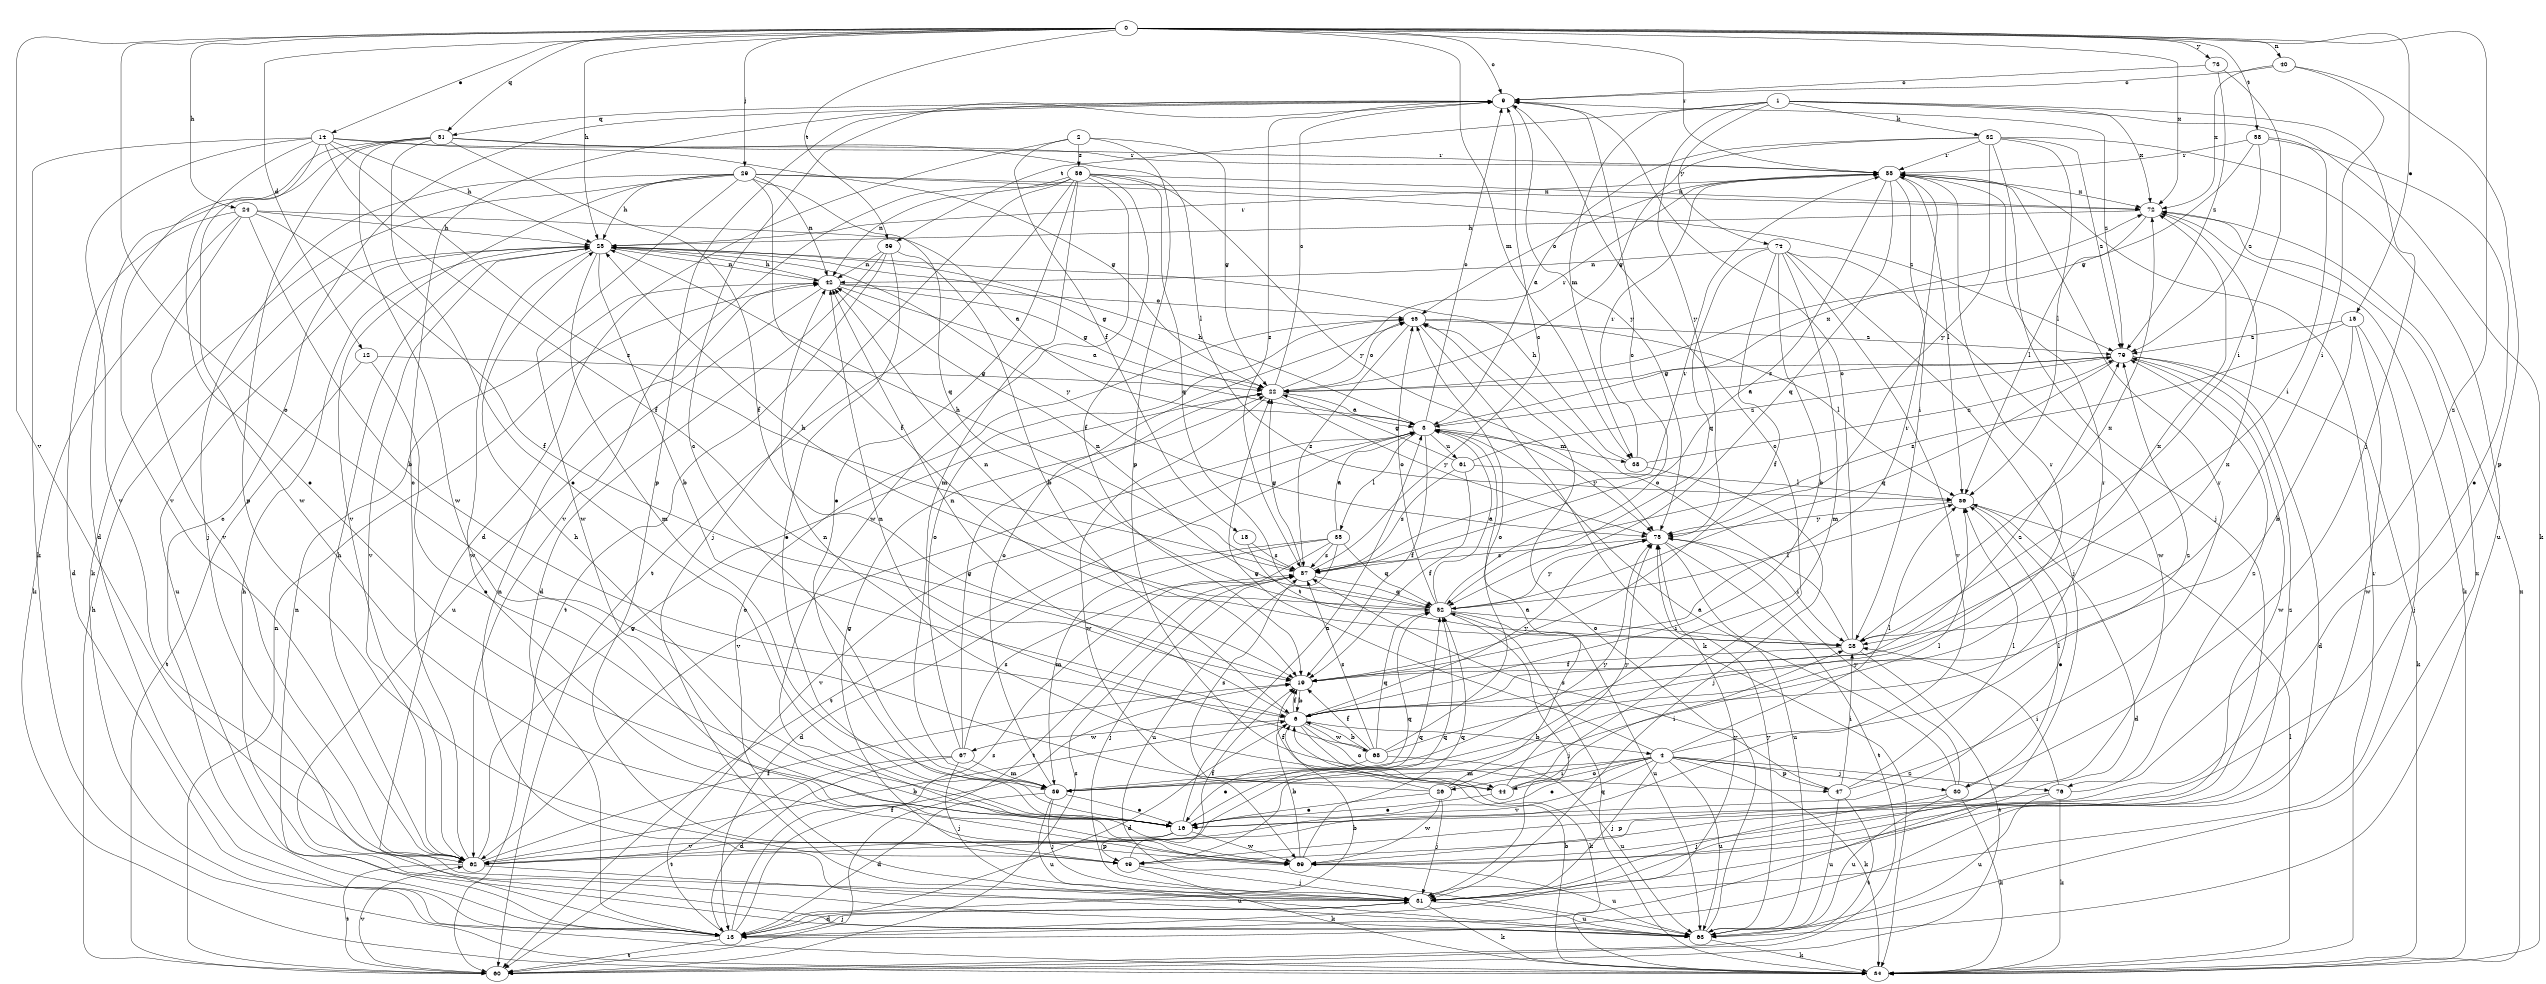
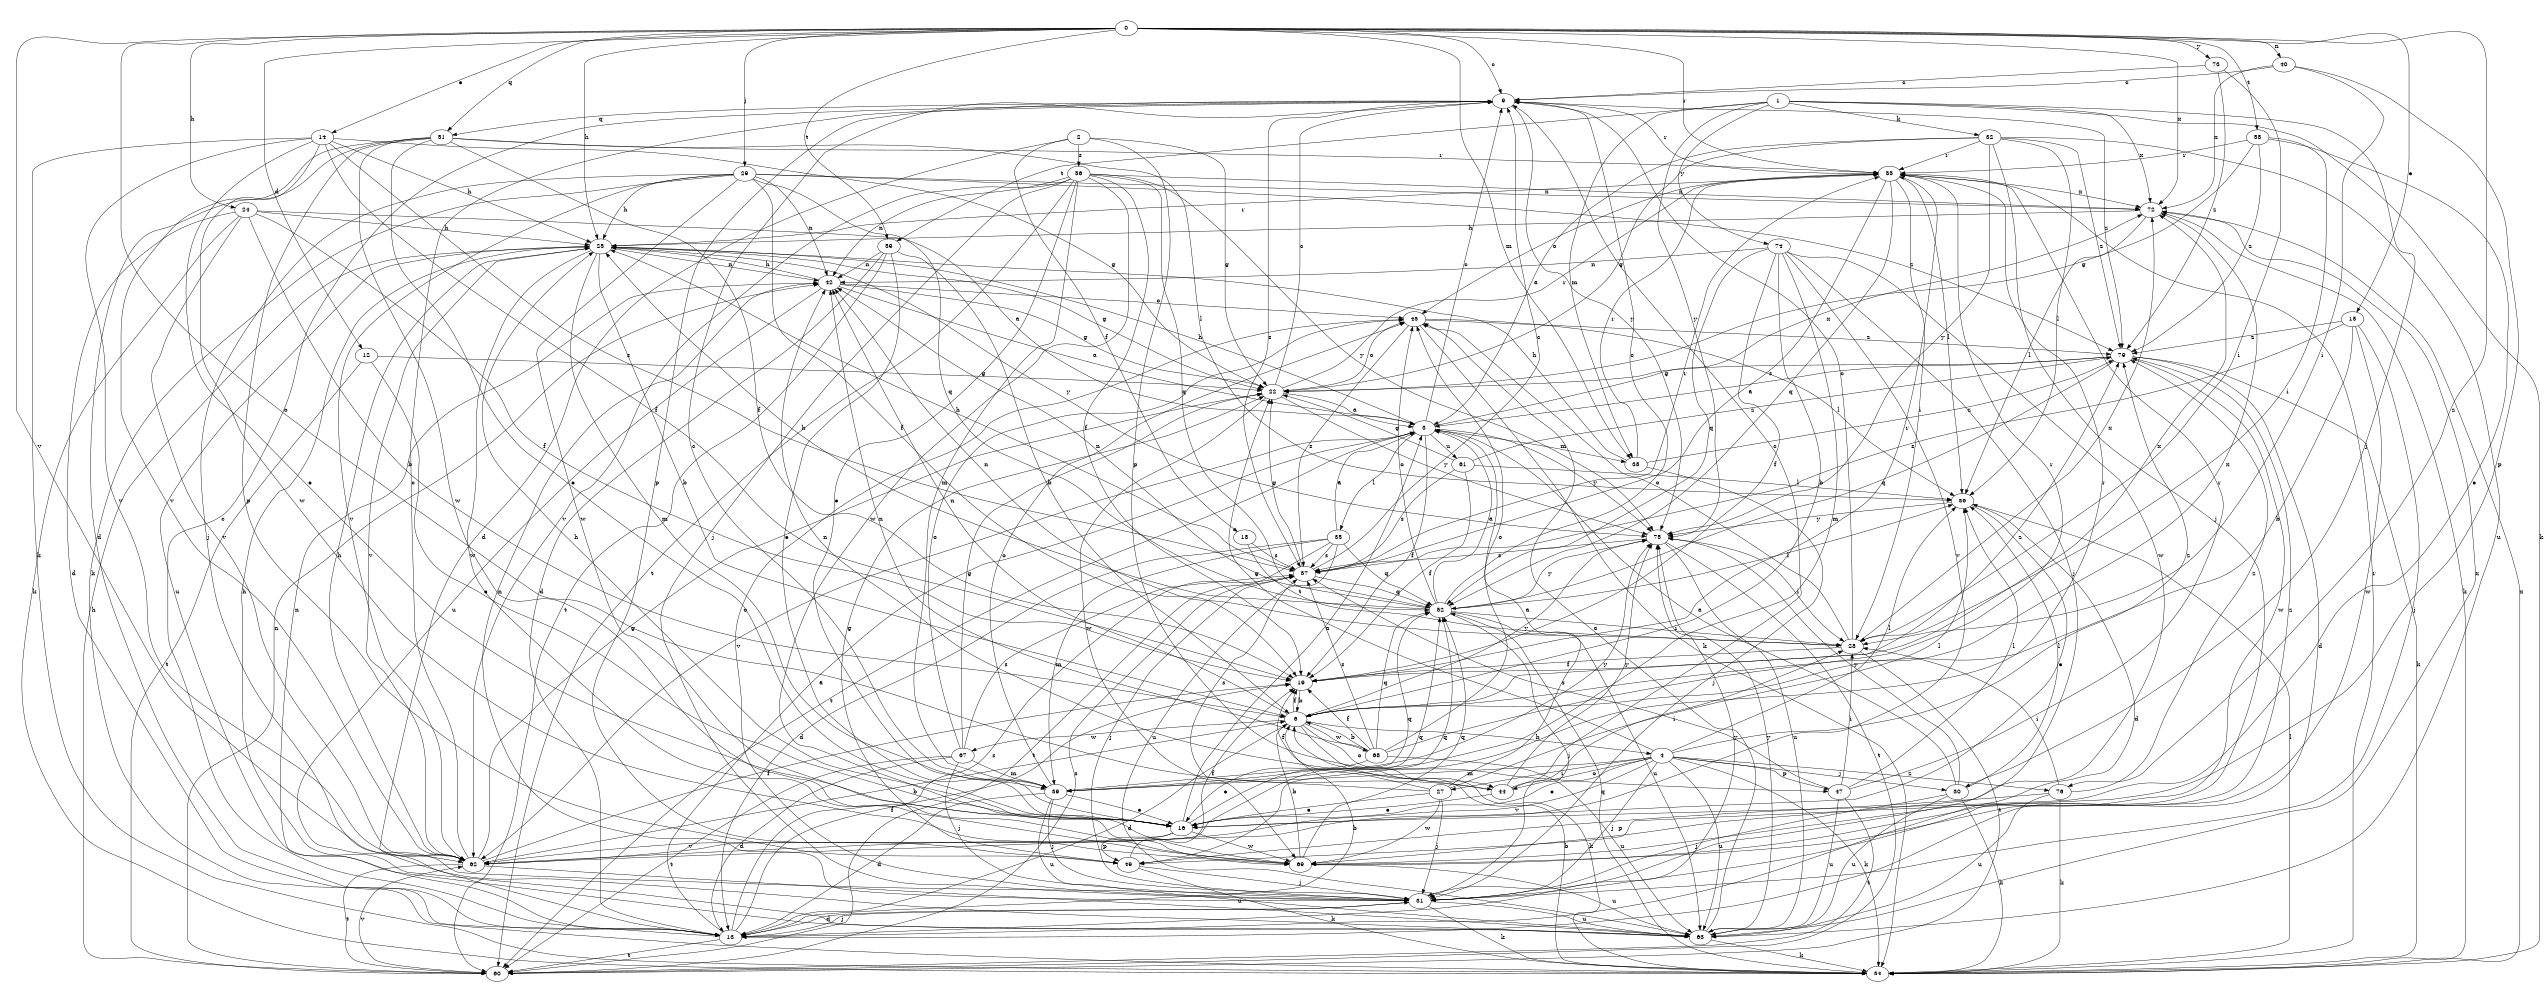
edge "14" -> "55": now "9" -> "55"
edge "13" -> "3": label "v" -> "a"
node "26": label "26" -> "27"
